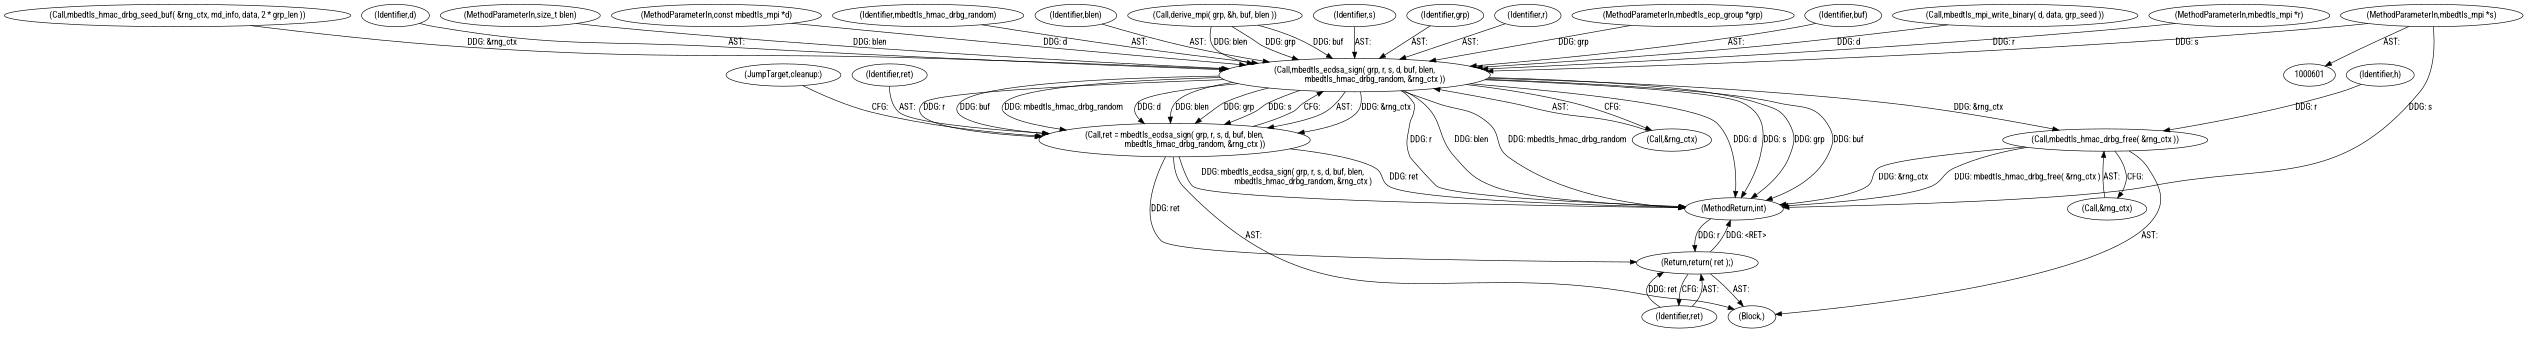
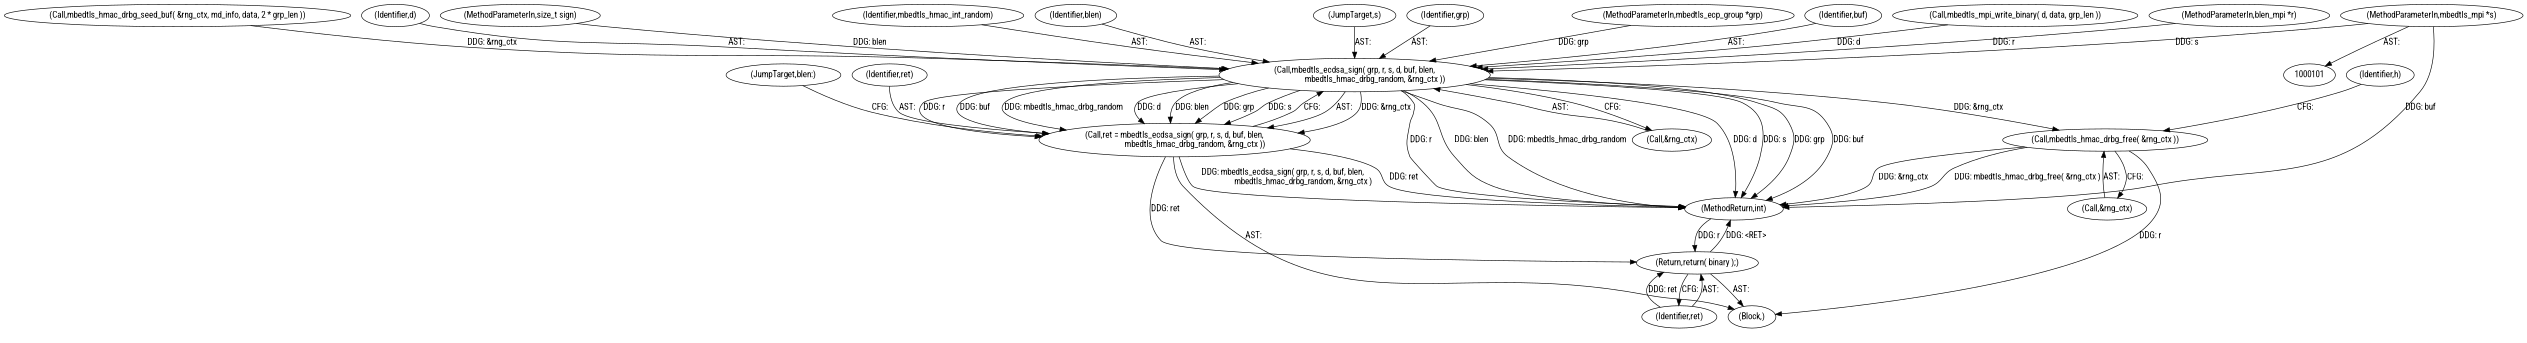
node "(MethodParameterIn,size_t blen)": label "(MethodParameterIn,size_t blen)" -> "(MethodParameterIn,size_t sign)"
node "(MethodParameterIn,const mbedtls_mpi *d)": removed
node "(Identifier,mbedtls_hmac_drbg_random)": label "(Identifier,mbedtls_hmac_drbg_random)" -> "(Identifier,mbedtls_hmac_int_random)"
node "(Call,derive_mpi( grp, &h, buf, blen ))": removed
node "(Identifier,s)": label "(Identifier,s)" -> "(JumpTarget,s)"
node "(Identifier,r)": removed
node "(Call,mbedtls_mpi_write_binary( d, data, grp_seed ))": label "(Call,mbedtls_mpi_write_binary( d, data, grp_seed ))" -> "(Call,mbedtls_mpi_write_binary( d, data, grp_len ))"
node "(MethodParameterIn,mbedtls_mpi *r)": label "(MethodParameterIn,mbedtls_mpi *r)" -> "(MethodParameterIn,blen_mpi *r)"
node "(JumpTarget,cleanup:)": label "(JumpTarget,cleanup:)" -> "(JumpTarget,blen:)"
node "1000601": label "1000601" -> "1000101"
edge "(Identifier,h)" -> "(Call,mbedtls_hmac_drbg_free( &rng_ctx ))": label "DDG: r" -> "CFG: "
edge "(MethodParameterIn,mbedtls_mpi *s)" -> "(MethodReturn,int)": label "DDG: s" -> "DDG: buf"
edge "(Call,mbedtls_hmac_drbg_free( &rng_ctx ))" -> "(Block,)": label "AST: " -> "DDG: r"
node "(Return,return( ret );)": label "(Return,return( ret );)" -> "(Return,return( binary );)"
